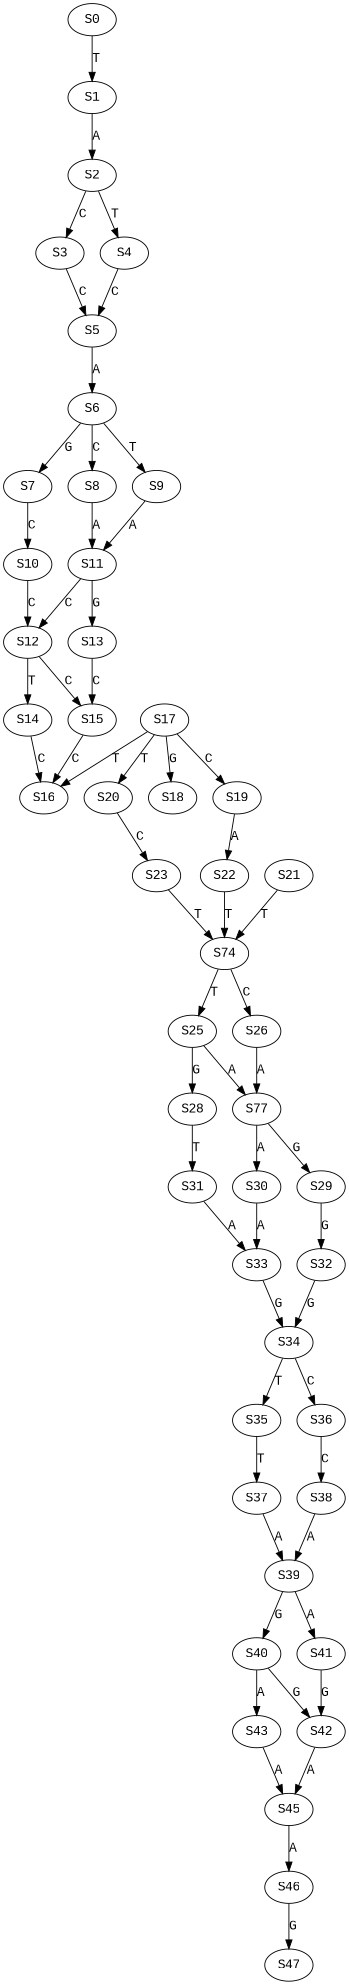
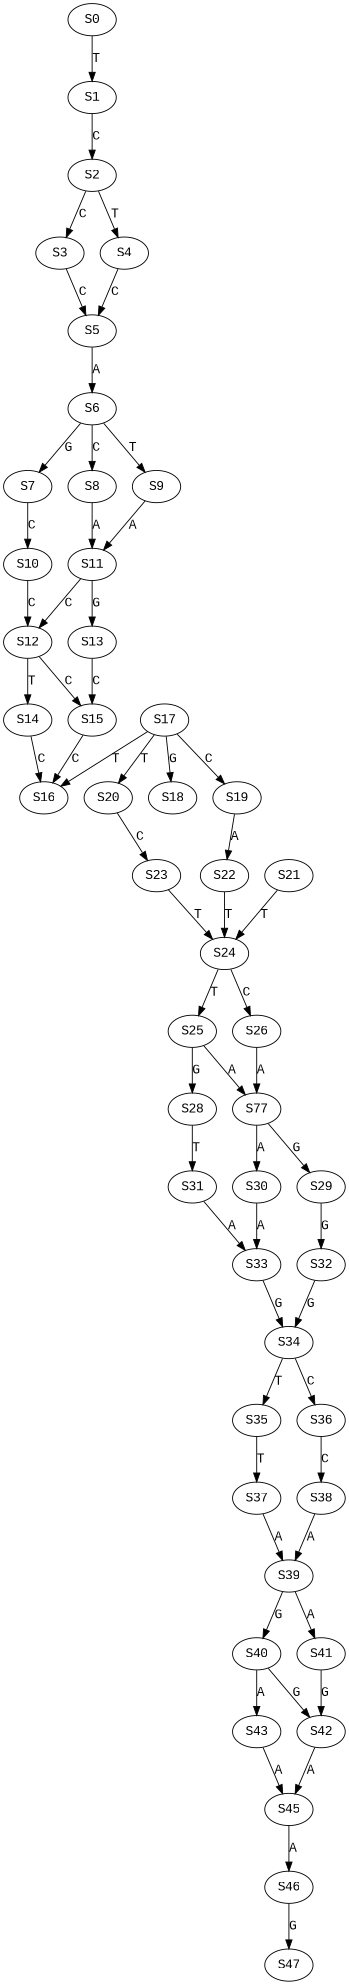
edge "S1" -> "S2": label "A" -> "C"
node "S74": label "S74" -> "S24"
